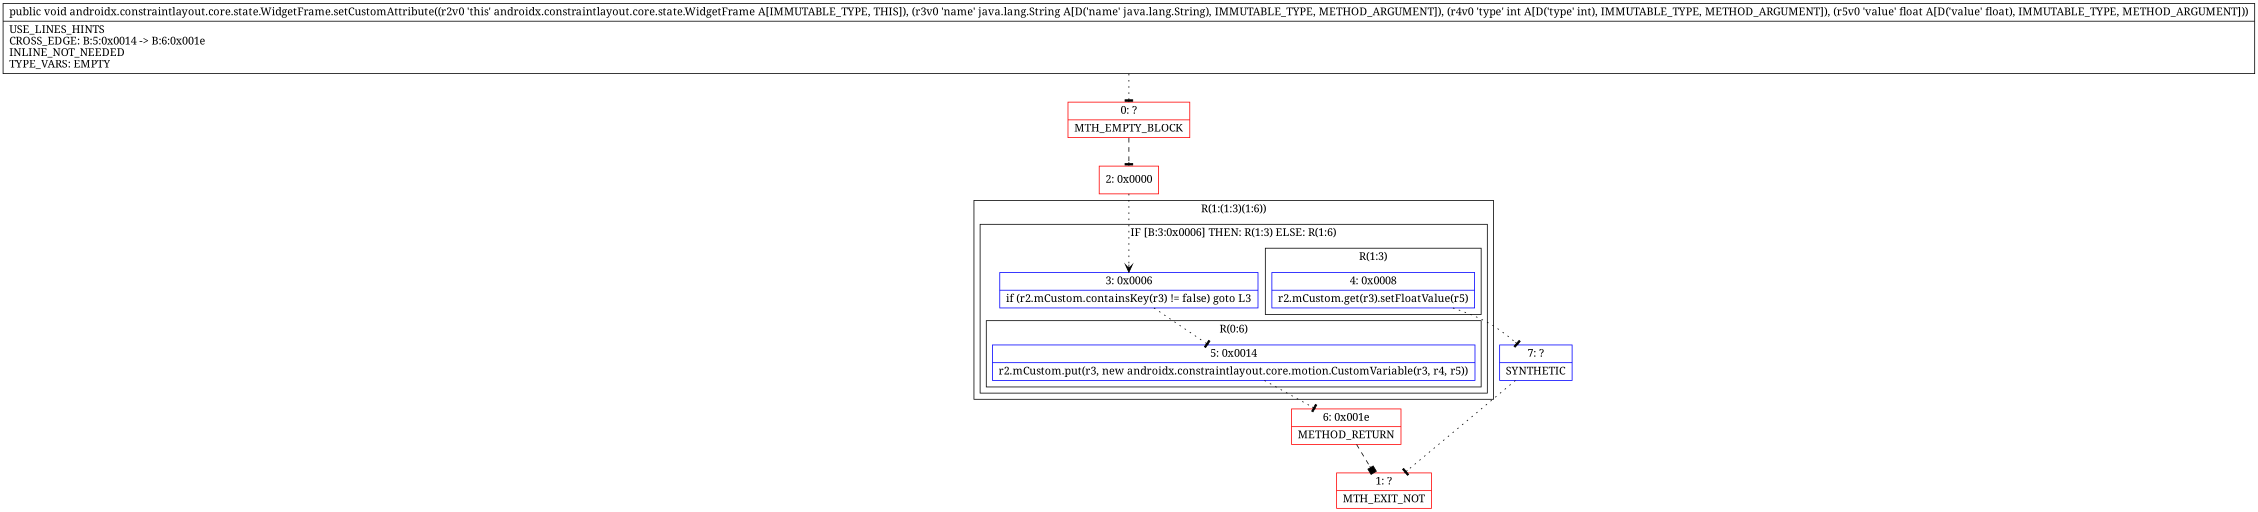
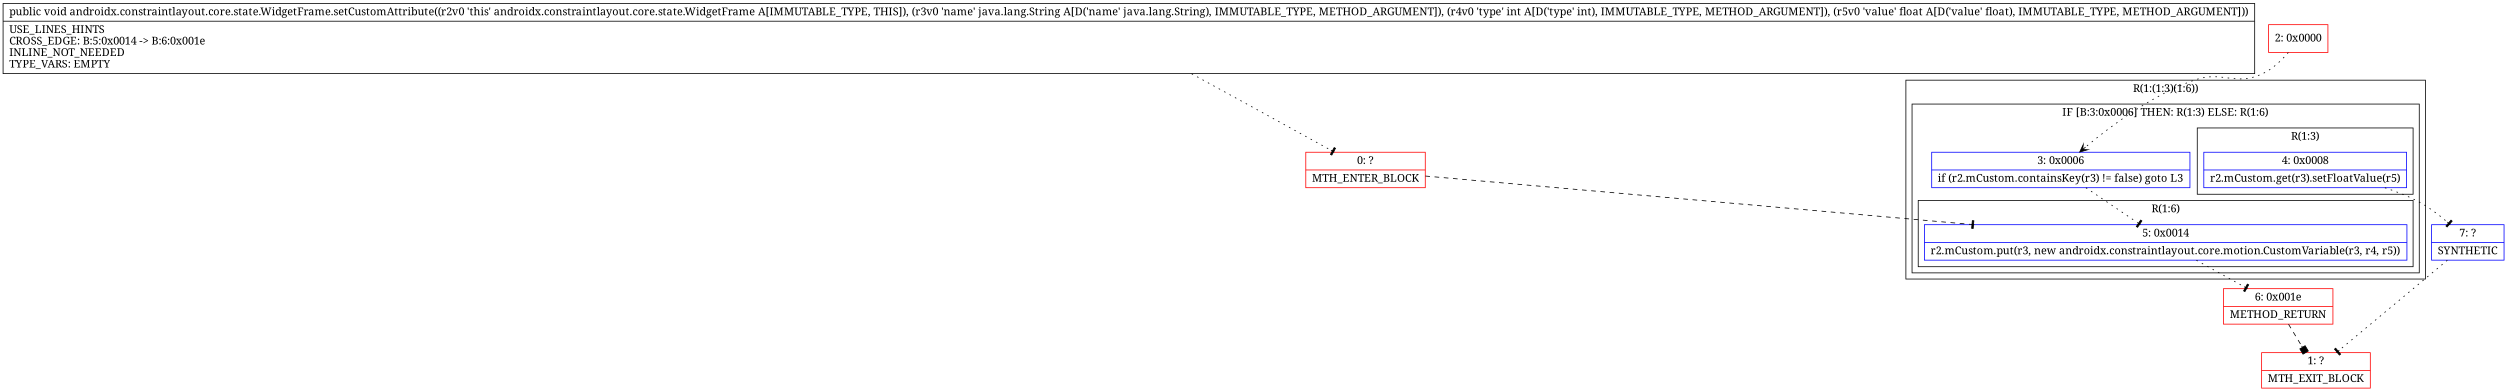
node "0: ?": text "MTH_EMPTY_BLOCK" -> "MTH_ENTER_BLOCK"
edge "0: ?" -> "2: 0x0000": now "0: ?" -> "5: 0x0014"
cluster "R(0:6)": label "R(0:6)" -> "R(1:6)"
node "1: ?": text "MTH_EXIT_NOT" -> "MTH_EXIT_BLOCK"
